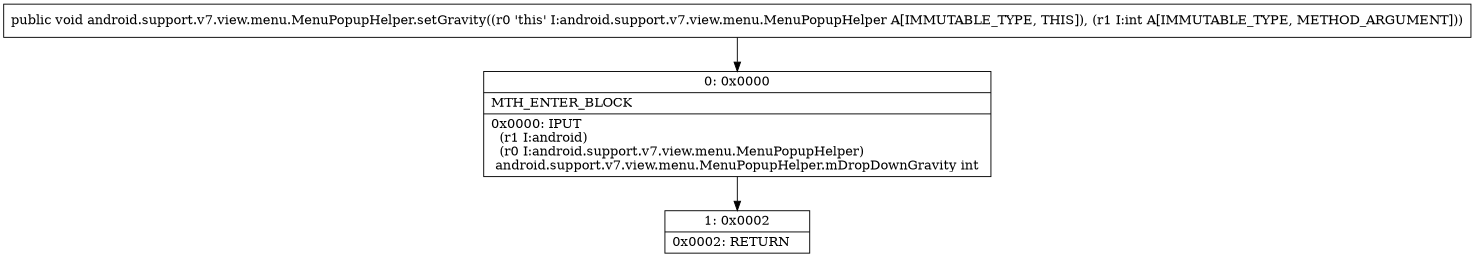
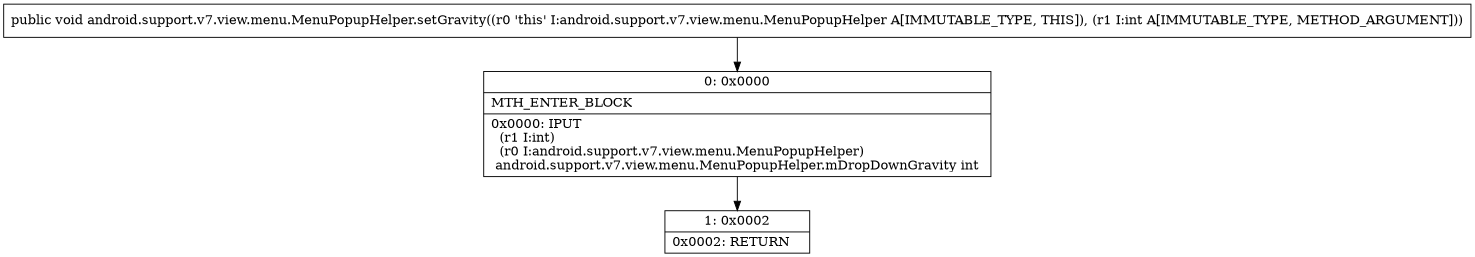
node "0: 0x0000": text "(r1 I:android)" -> "(r1 I:int)"
